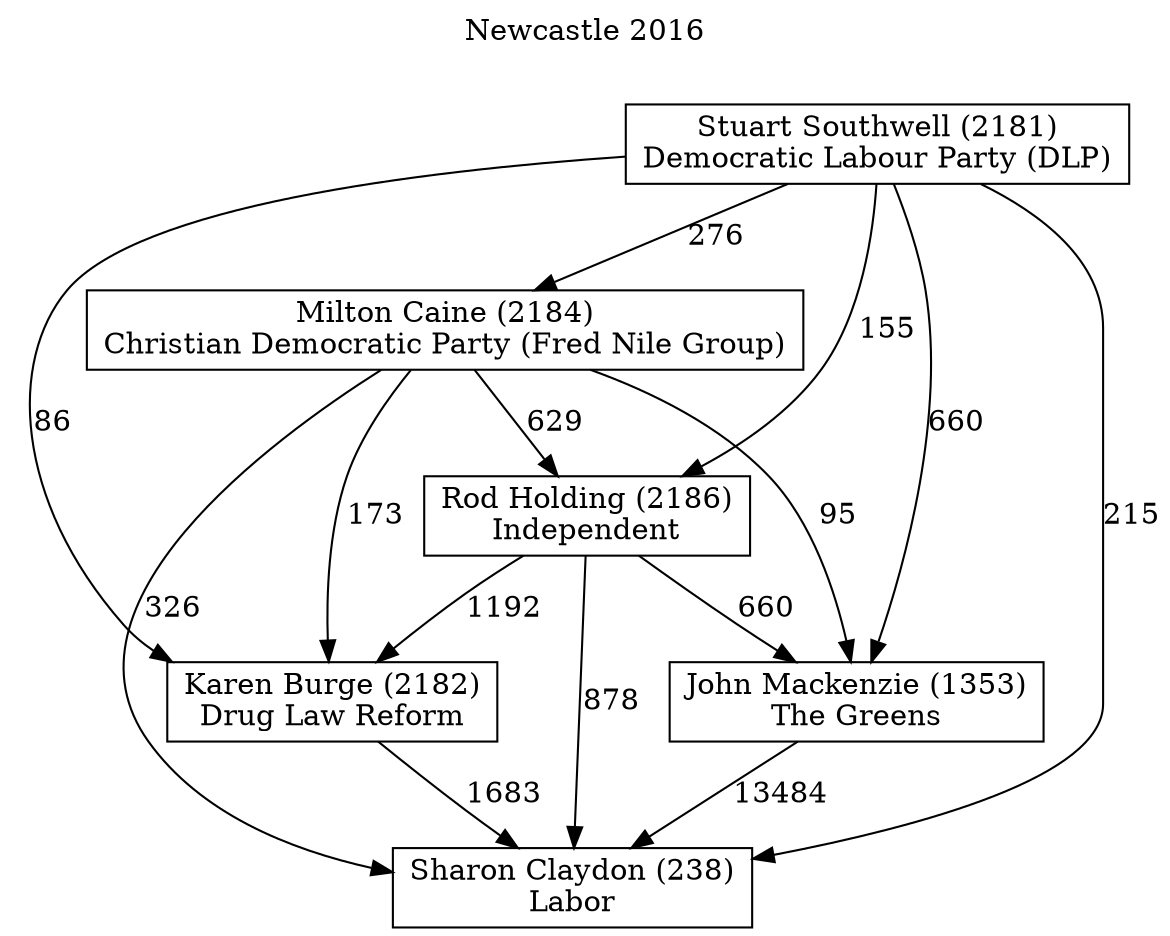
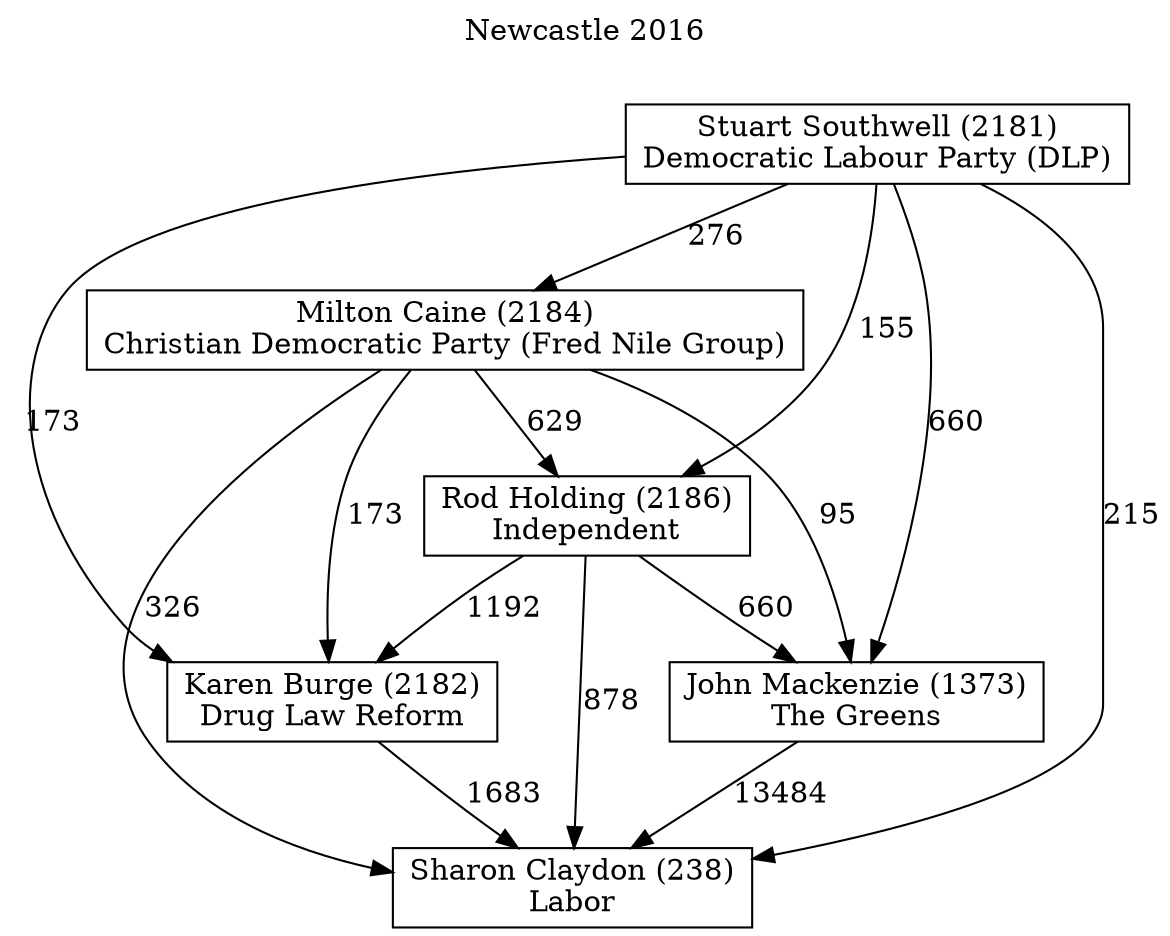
edge "Stuart Southwell (2181) Democratic Labour Party (DLP)" -> "Karen Burge (2182) Drug Law Reform": label "86" -> "173"
node "John Mackenzie (1353) The Greens": label "John Mackenzie (1353) The Greens" -> "John Mackenzie (1373) The Greens"
